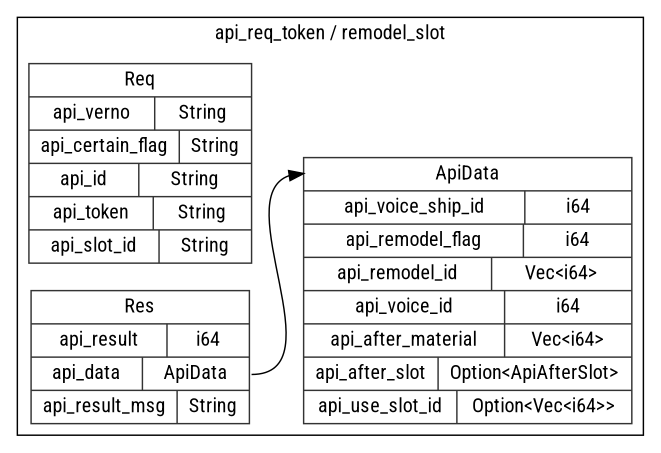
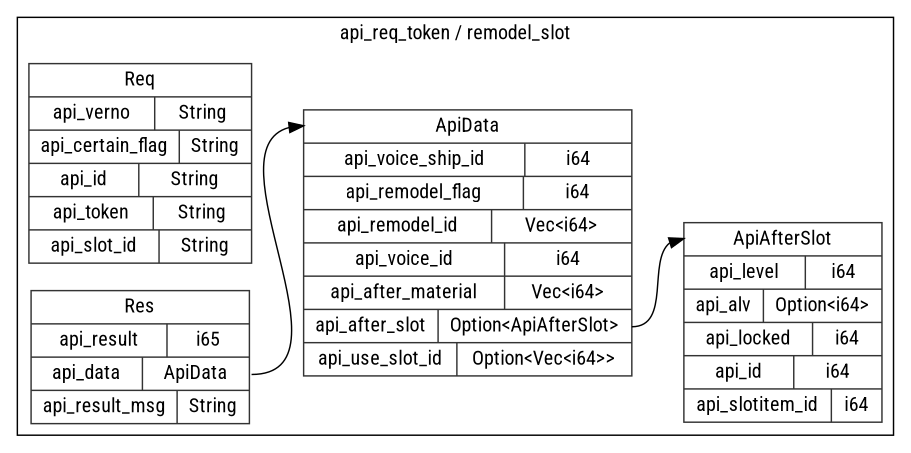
node "ApiAfterSlot": added
node "Res": text "i64" -> "i65"
